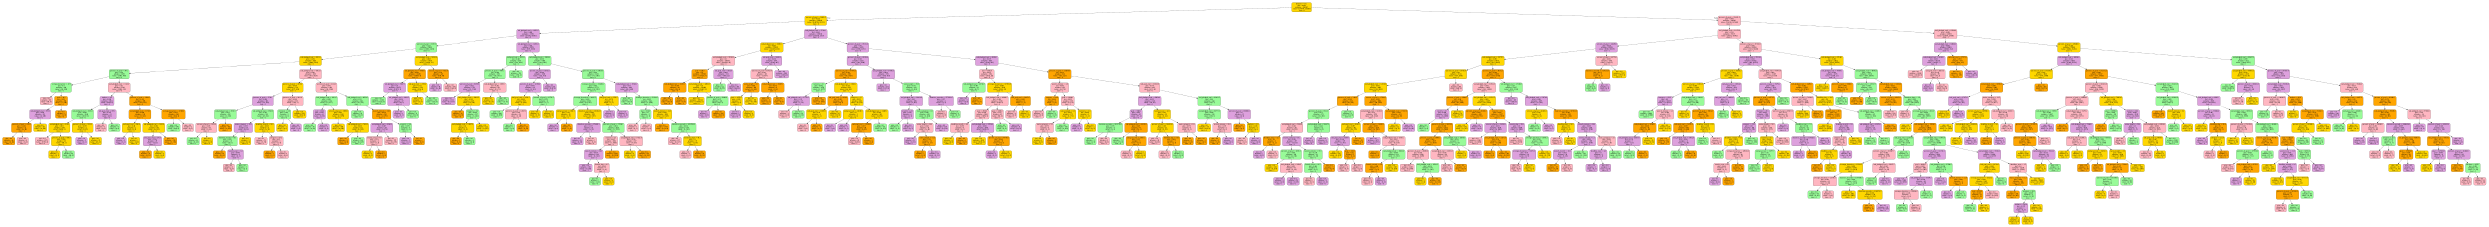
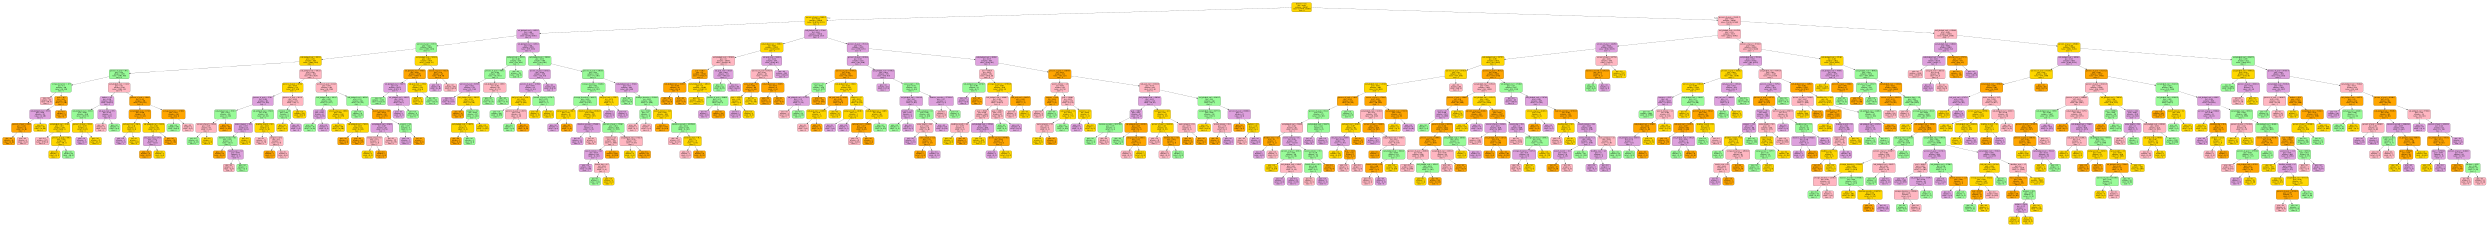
node "gini = 0.0 samples = 13 value = [13, 0] class = 0": fillcolor gold -> palegreen
node "gini = 0.0 samples = 12 value = [0, 12] class = 1": fillcolor palegreen -> orange
node "gini = 0.0 samples = 149 value = [0, 149] class = 1": fillcolor palegreen -> orange
